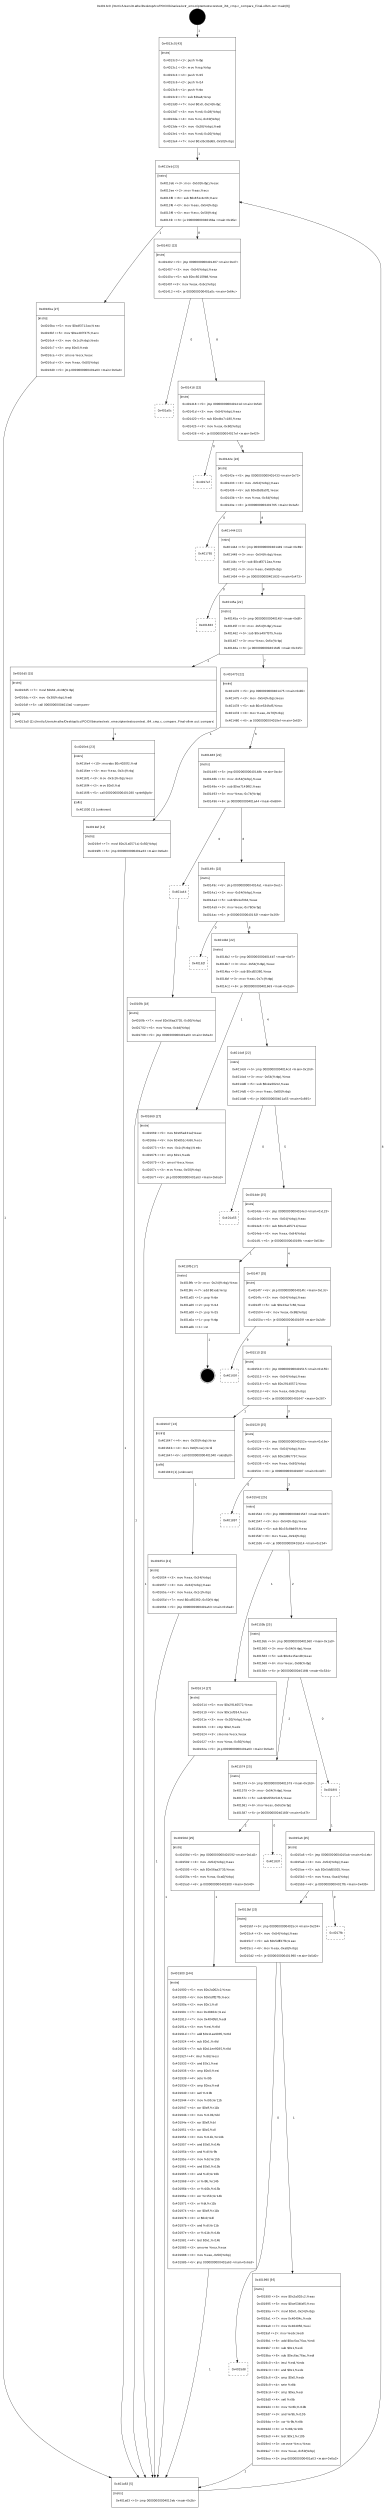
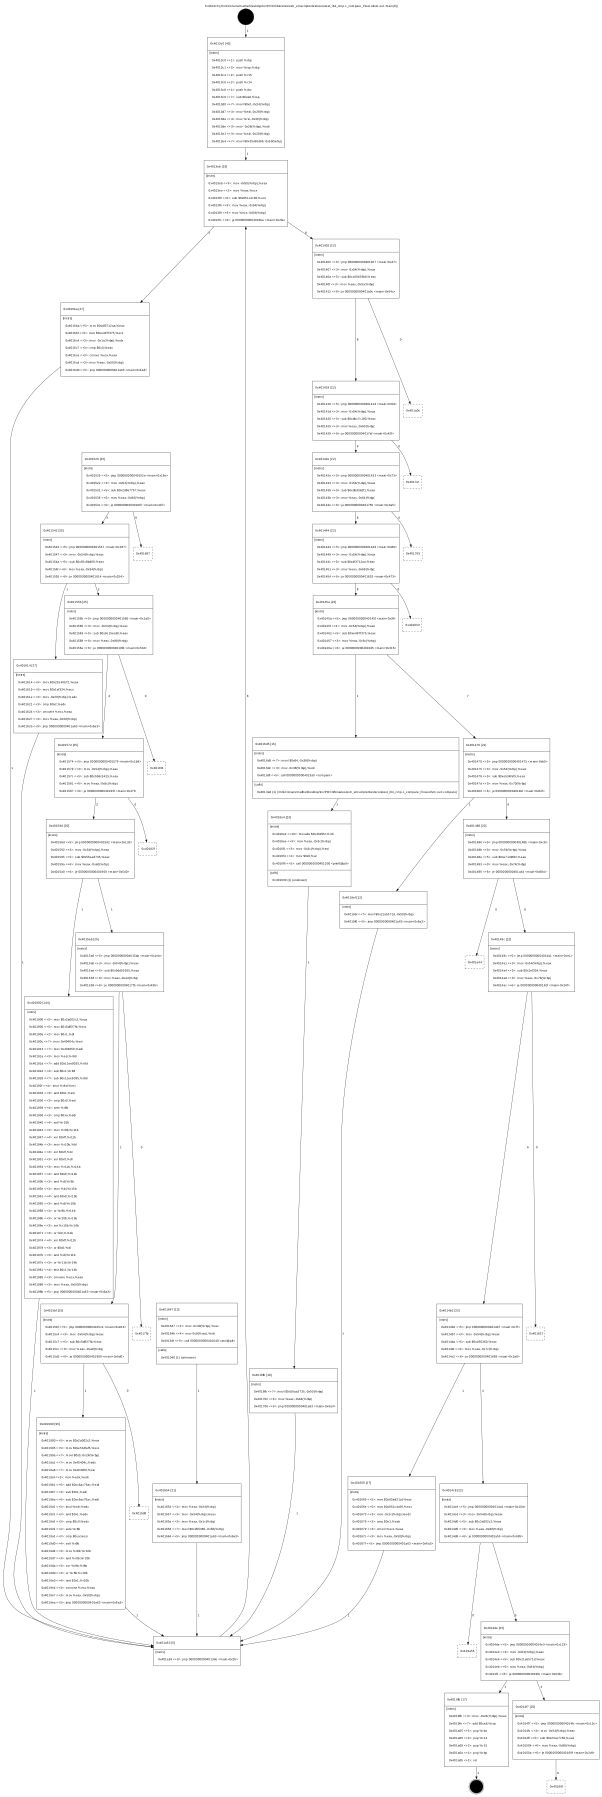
edge "0x401a44" -> "0x4016fb [18]": now "0x4016e4 [23]" -> "0x4016fb [18]"
node "0x401510 [25]": removed
edge "0x4018f4" -> "0x4015a6 [25]": now "0x40158d [25]" -> "0x4015a6 [25]"
